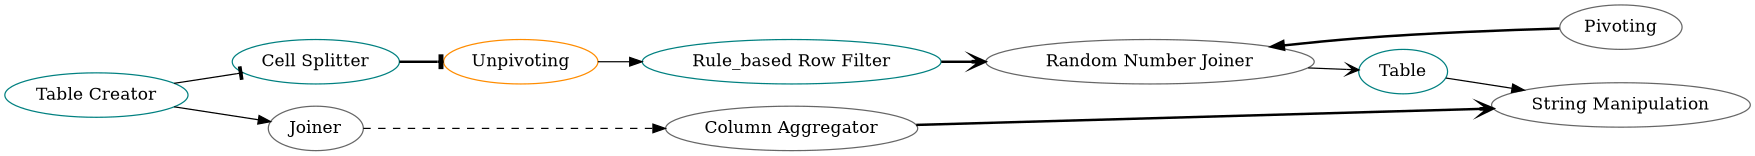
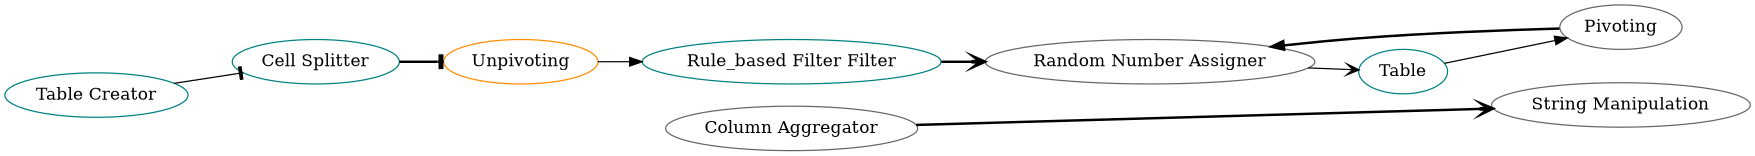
node "Rule_based Row Filter": label "Rule_based Row Filter" -> "Rule_based Filter Filter"
node "Random Number Joiner": label "Random Number Joiner" -> "Random Number Assigner"
edge "Table" -> "String Manipulation": now "Table" -> "Pivoting"
node "Joiner": removed
